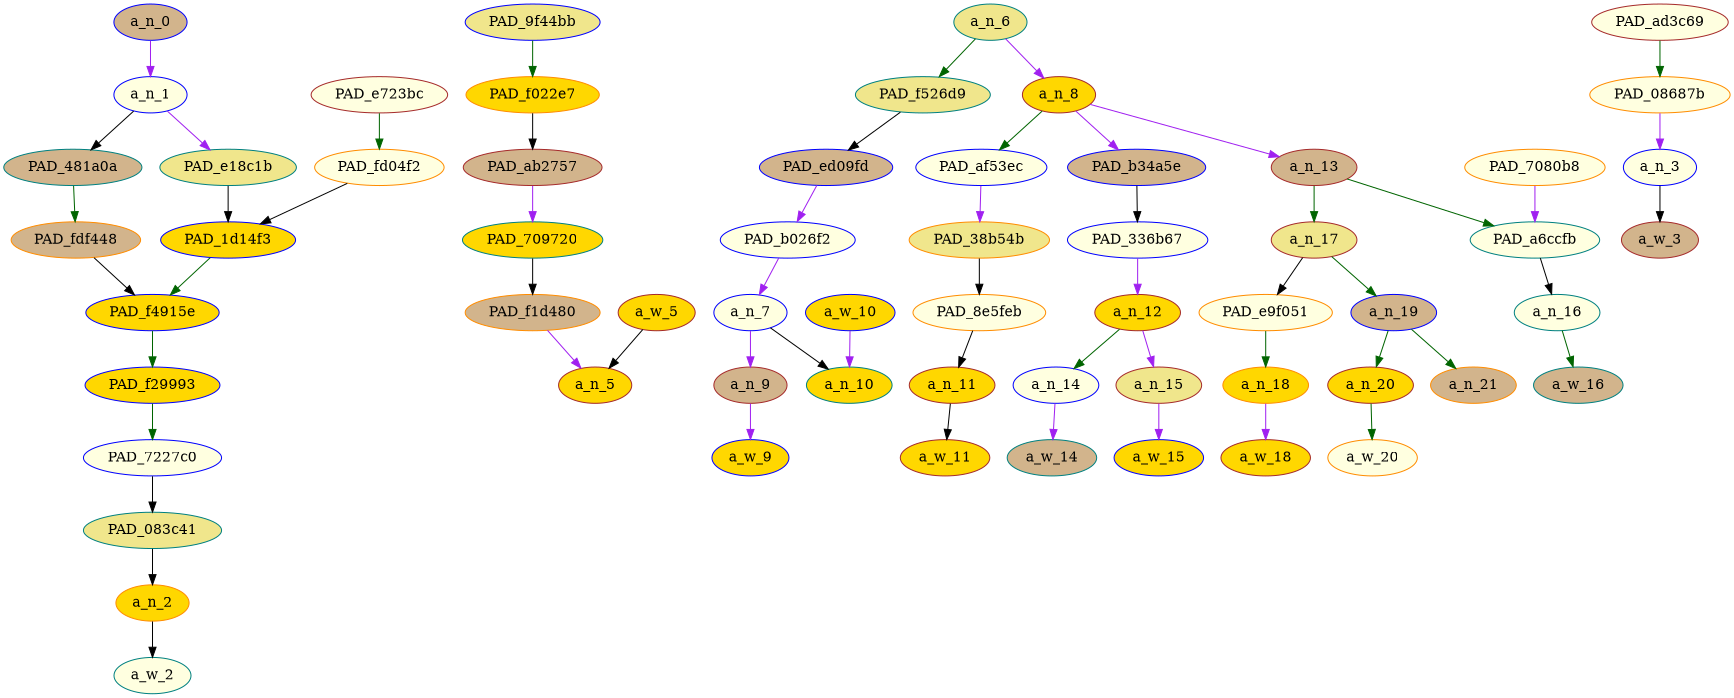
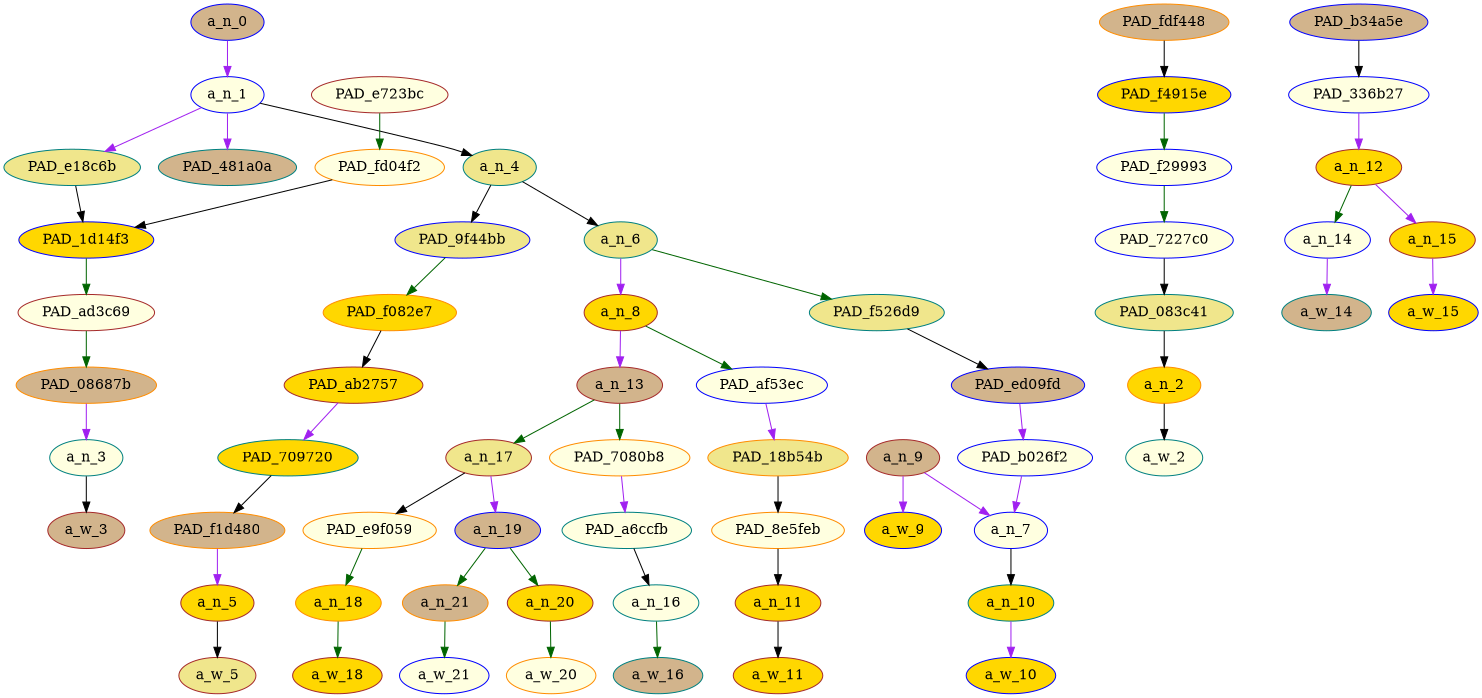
node "PAD_f022e7": label "PAD_f022e7" -> "PAD_f082e7"
node "PAD_08687b": fillcolor lightyellow -> tan
edge "a_n_1" -> "PAD_481a0a": color black -> purple
edge "a_n_8" -> "PAD_b34a5e": removed
node "PAD_e18c1b": label "PAD_e18c1b" -> "PAD_e18c6b"
node "a_n_4": added
node "PAD_ab2757": fillcolor tan -> gold
node "a_n_3": color blue -> teal
edge "PAD_481a0a" -> "PAD_fdf448": removed
edge "a_n_13" -> "PAD_a6ccfb": now "a_n_13" -> "PAD_7080b8"
node "PAD_38b54b": label "PAD_38b54b" -> "PAD_18b54b"
node "PAD_336b67": label "PAD_336b67" -> "PAD_336b27"
edge "PAD_1d14f3" -> "PAD_f4915e": now "PAD_1d14f3" -> "PAD_ad3c69"
edge "a_n_17" -> "a_n_19": color darkgreen -> purple
node "a_w_5": fillcolor gold -> khaki
node "PAD_e9f051": label "PAD_e9f051" -> "PAD_e9f059"
edge "a_n_7" -> "a_n_9": reversed
edge "a_w_10" -> "a_n_10": reversed
edge "a_w_5" -> "a_n_5": reversed
node "PAD_f29993": fillcolor gold -> lightyellow
node "a_n_15": fillcolor khaki -> gold
edge "a_n_18" -> "a_w_18": color purple -> darkgreen
node "a_w_21": added
